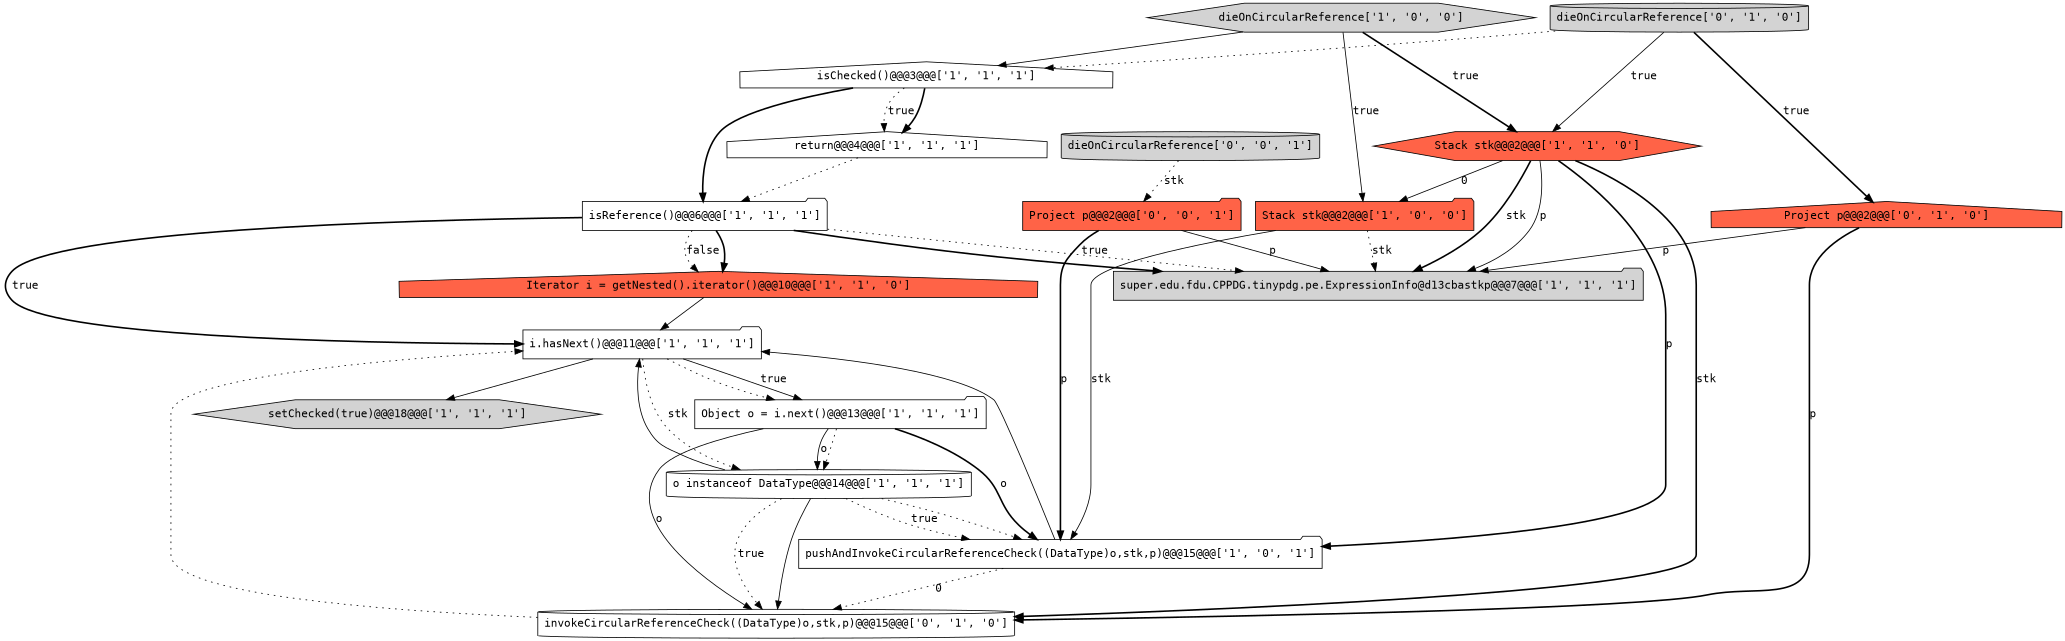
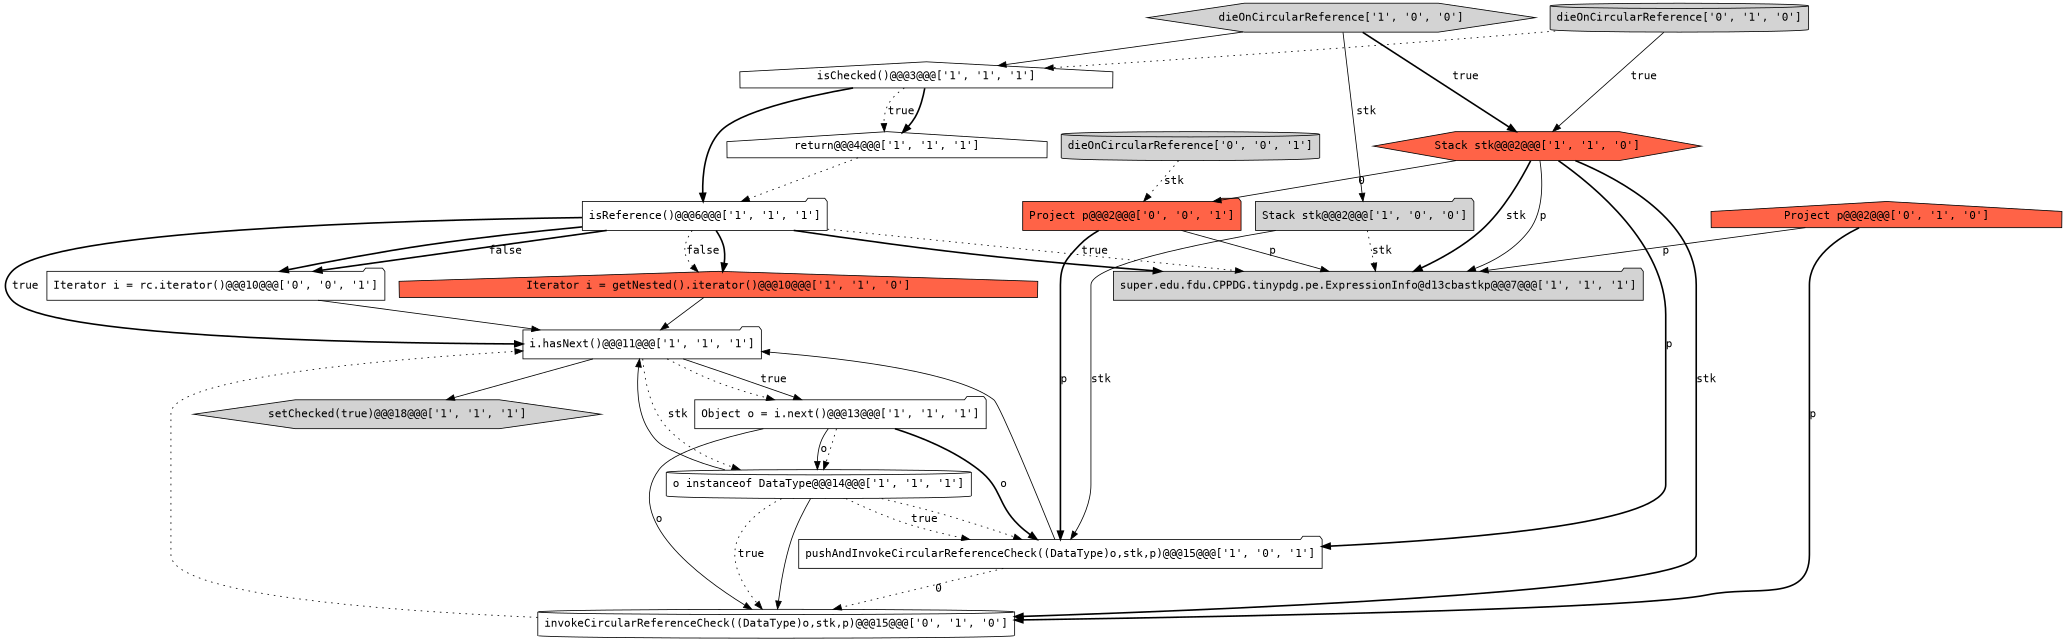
edge "dieOnCircularReference['1', '0', '0']" -> "Stack stk@@@2@@@['1', '0', '0']": label "true" -> "stk"
edge "dieOnCircularReference['0', '1', '0']" -> "Project p@@@2@@@['0', '1', '0']": removed, label "true"
edge "Stack stk@@@2@@@['1', '1', '0']" -> "Stack stk@@@2@@@['1', '0', '0']": now "Stack stk@@@2@@@['1', '1', '0']" -> "Project p@@@2@@@['0', '0', '1']"
node "Stack stk@@@2@@@['1', '0', '0']": fillcolor tomato -> lightgray
node "Iterator i = rc.iterator()@@@10@@@['0', '0', '1']": added
